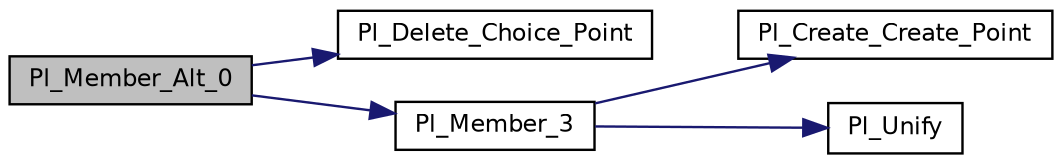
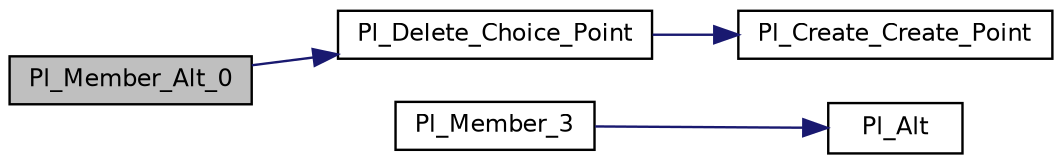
edge "Pl_Member_3" -> "Pl_Create_Create_Point": now "Pl_Delete_Choice_Point" -> "Pl_Create_Create_Point"
edge "Pl_Member_Alt_0" -> "Pl_Member_3": removed
node "Pl_Unify": label "Pl_Unify" -> "Pl_Alt"
